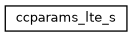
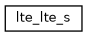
node "ccparams_lte_s": label "ccparams_lte_s" -> "lte_lte_s"
